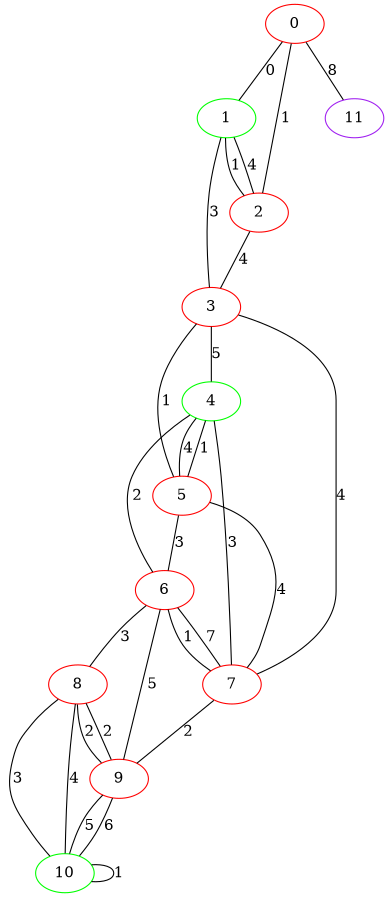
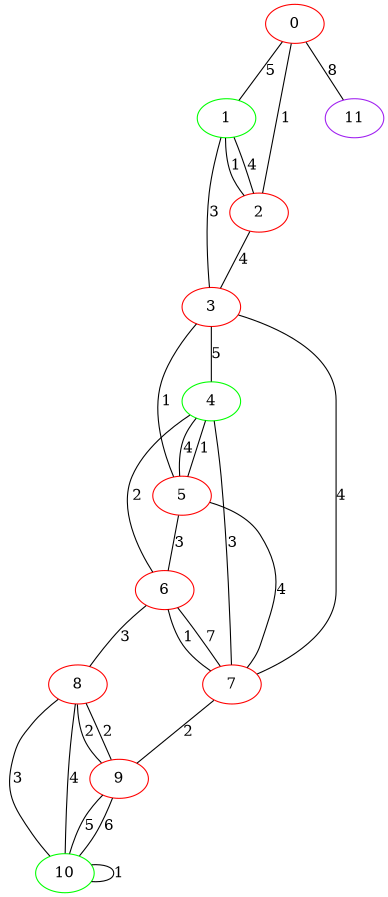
edge "0" -- "1": label "0" -> "5"
edge "6" -- "9": removed, label "5"
